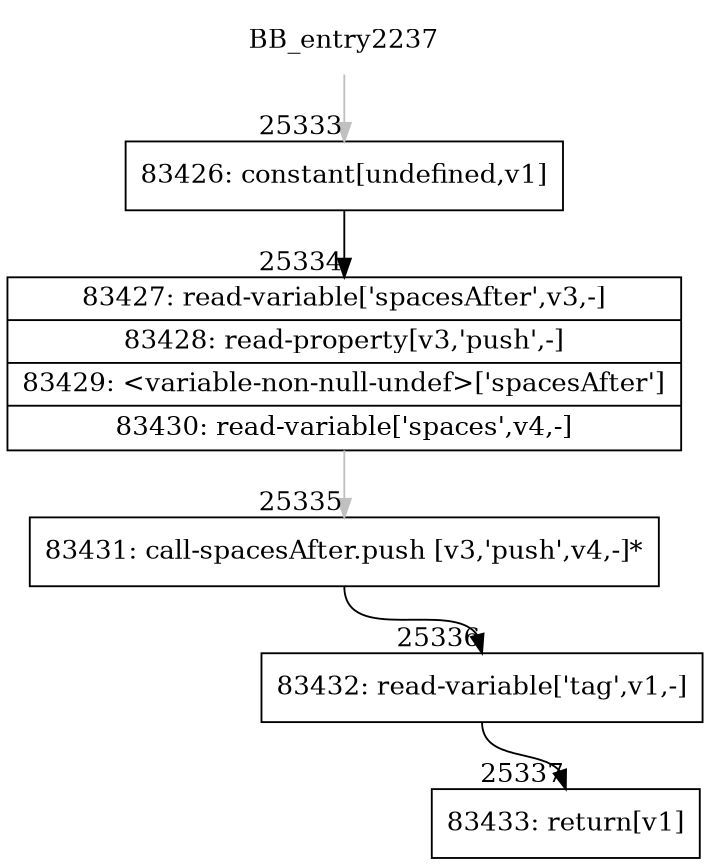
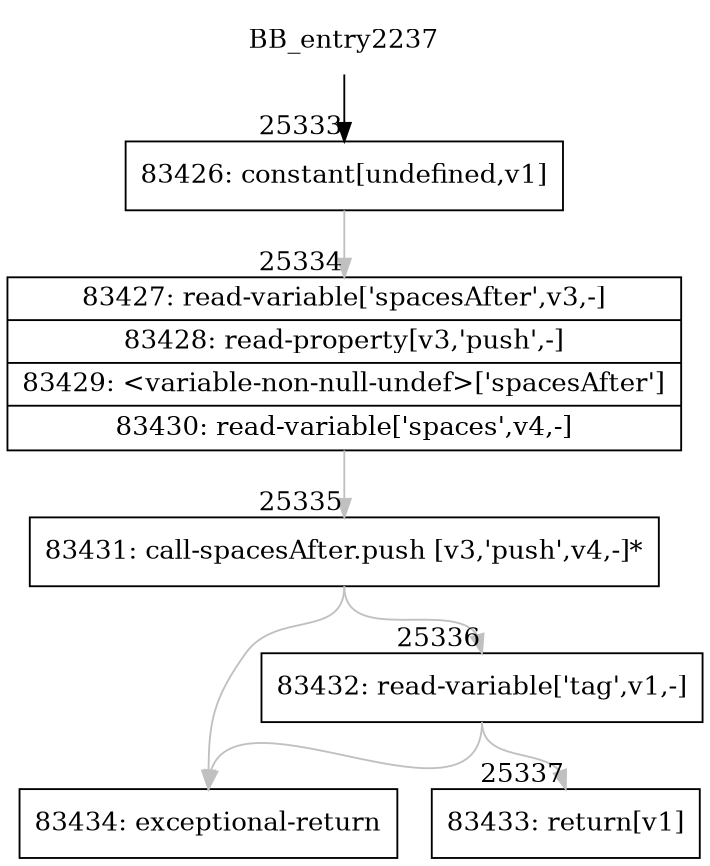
edge "BB_entry2237" -> "83426: constant[undefined,v1]": color gray -> black
edge "83426: constant[undefined,v1]" -> "83427: read-variable['spacesAfter',v3,-]": color black -> gray
edge "83431: call-spacesAfter.push [v3,'push',v4,-]*" -> "83432: read-variable['tag',v1,-]": color black -> gray
edge "83432: read-variable['tag',v1,-]" -> "83433: return[v1]": color black -> gray
node "83434: exceptional-return": added
